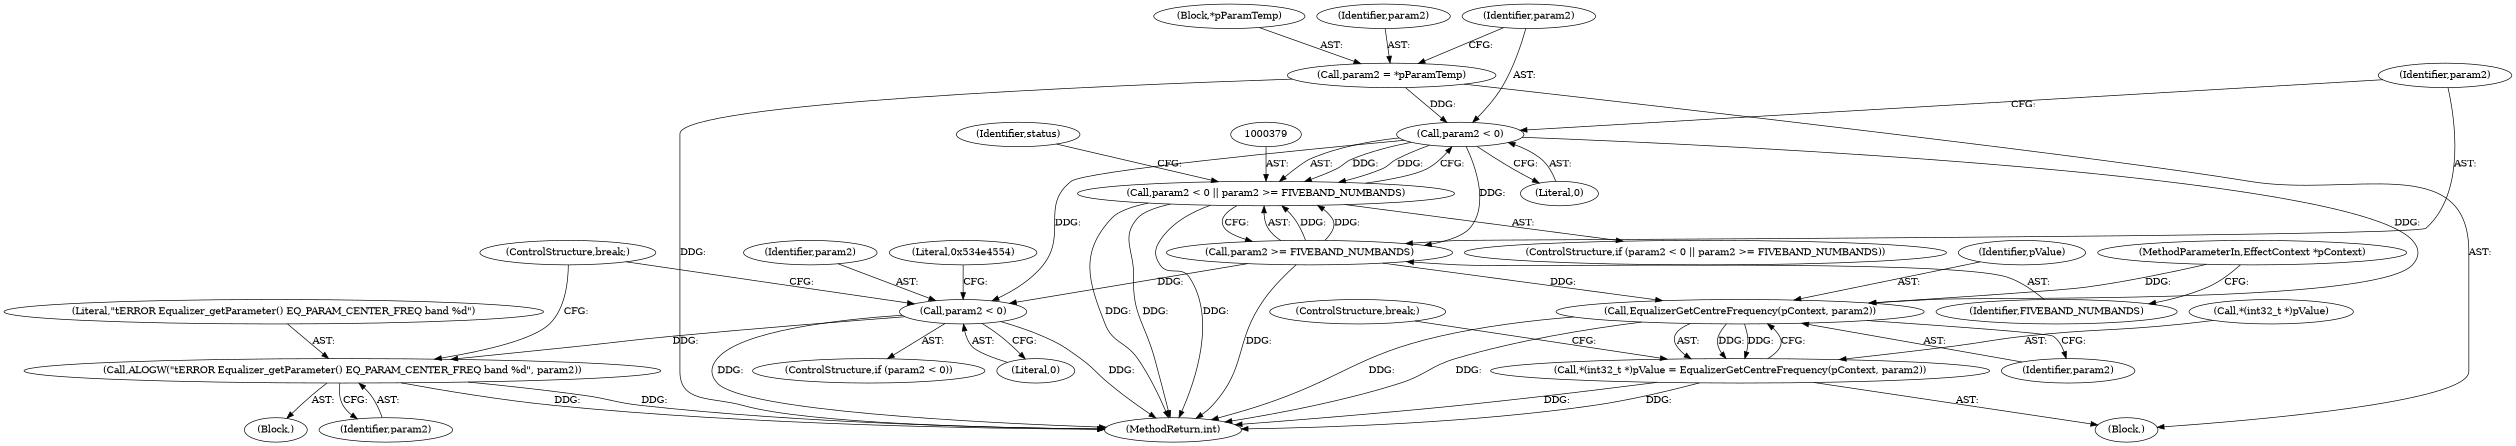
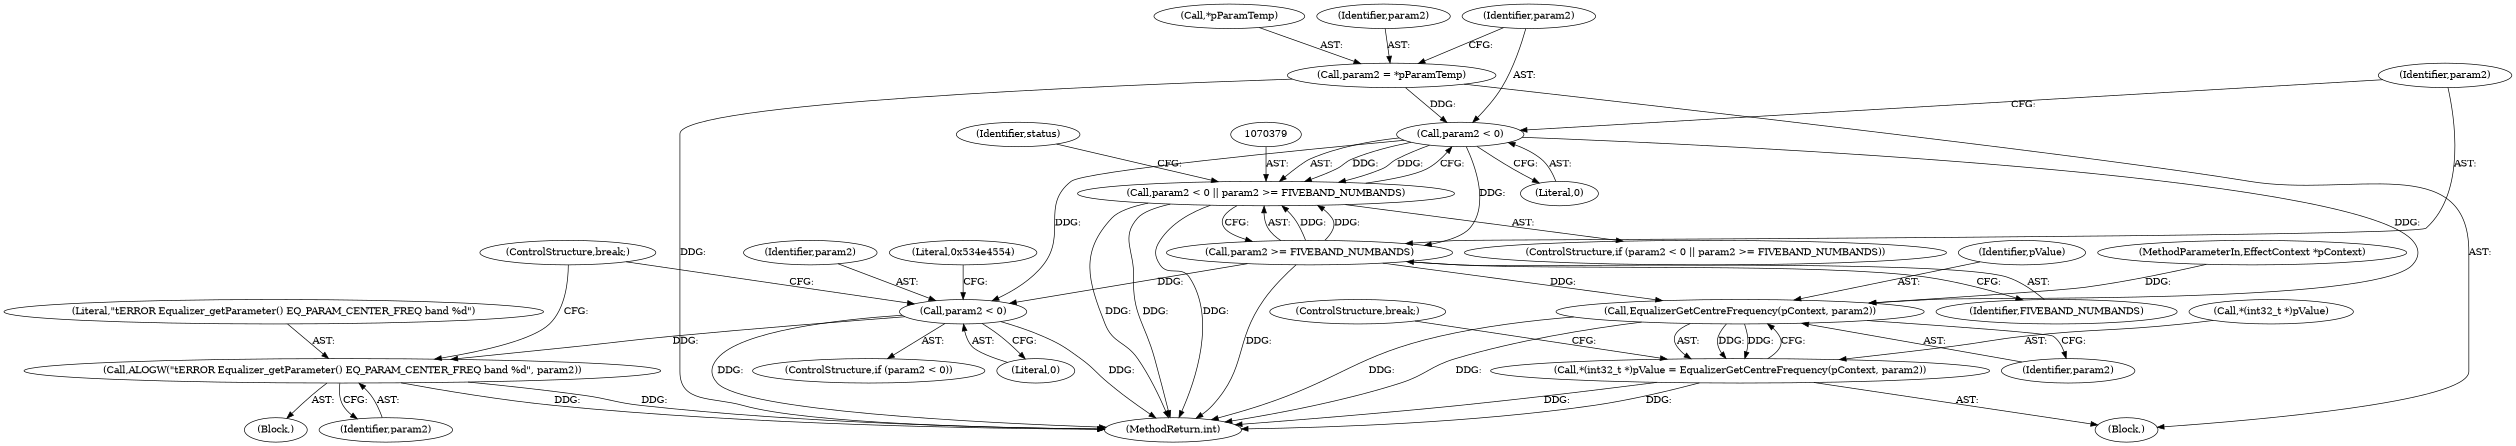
node "(Block,*pParamTemp)": label "(Block,*pParamTemp)" -> "(Call,*pParamTemp)"
node "1000379": label "1000379" -> "1070379"
edge "(MethodParameterIn,EffectContext *pContext)" -> "(Identifier,FIVEBAND_NUMBANDS)": now "(Call,param2 >= FIVEBAND_NUMBANDS)" -> "(Identifier,FIVEBAND_NUMBANDS)"
